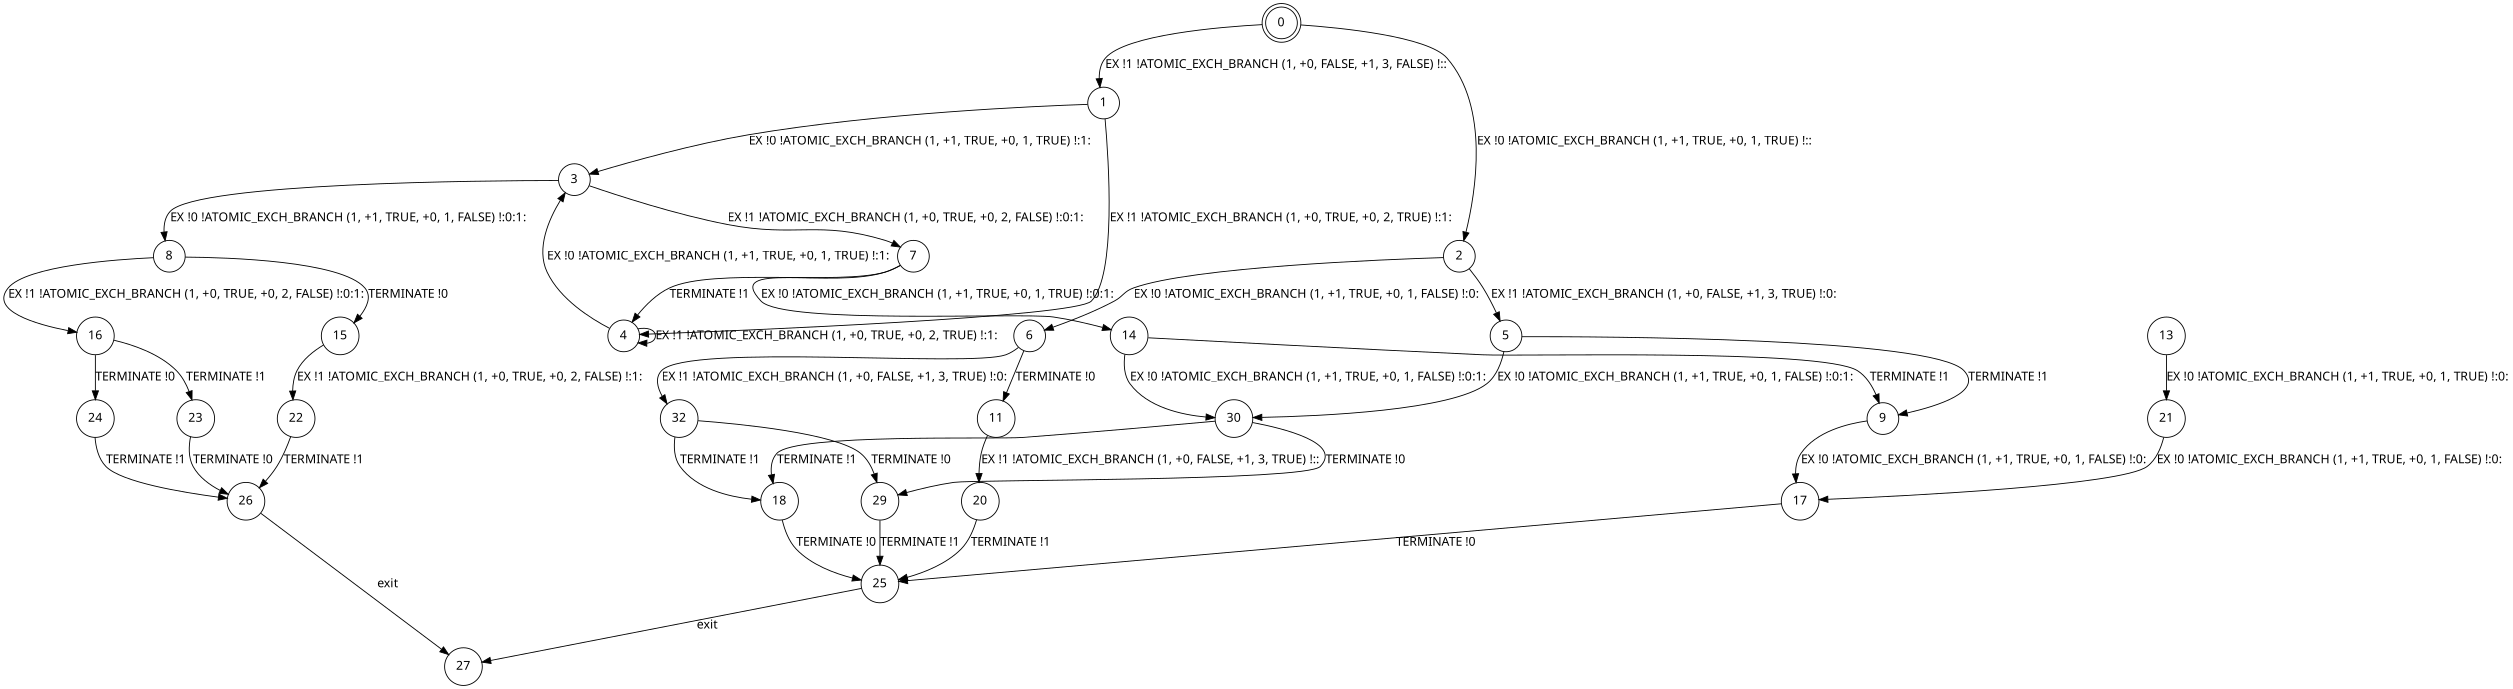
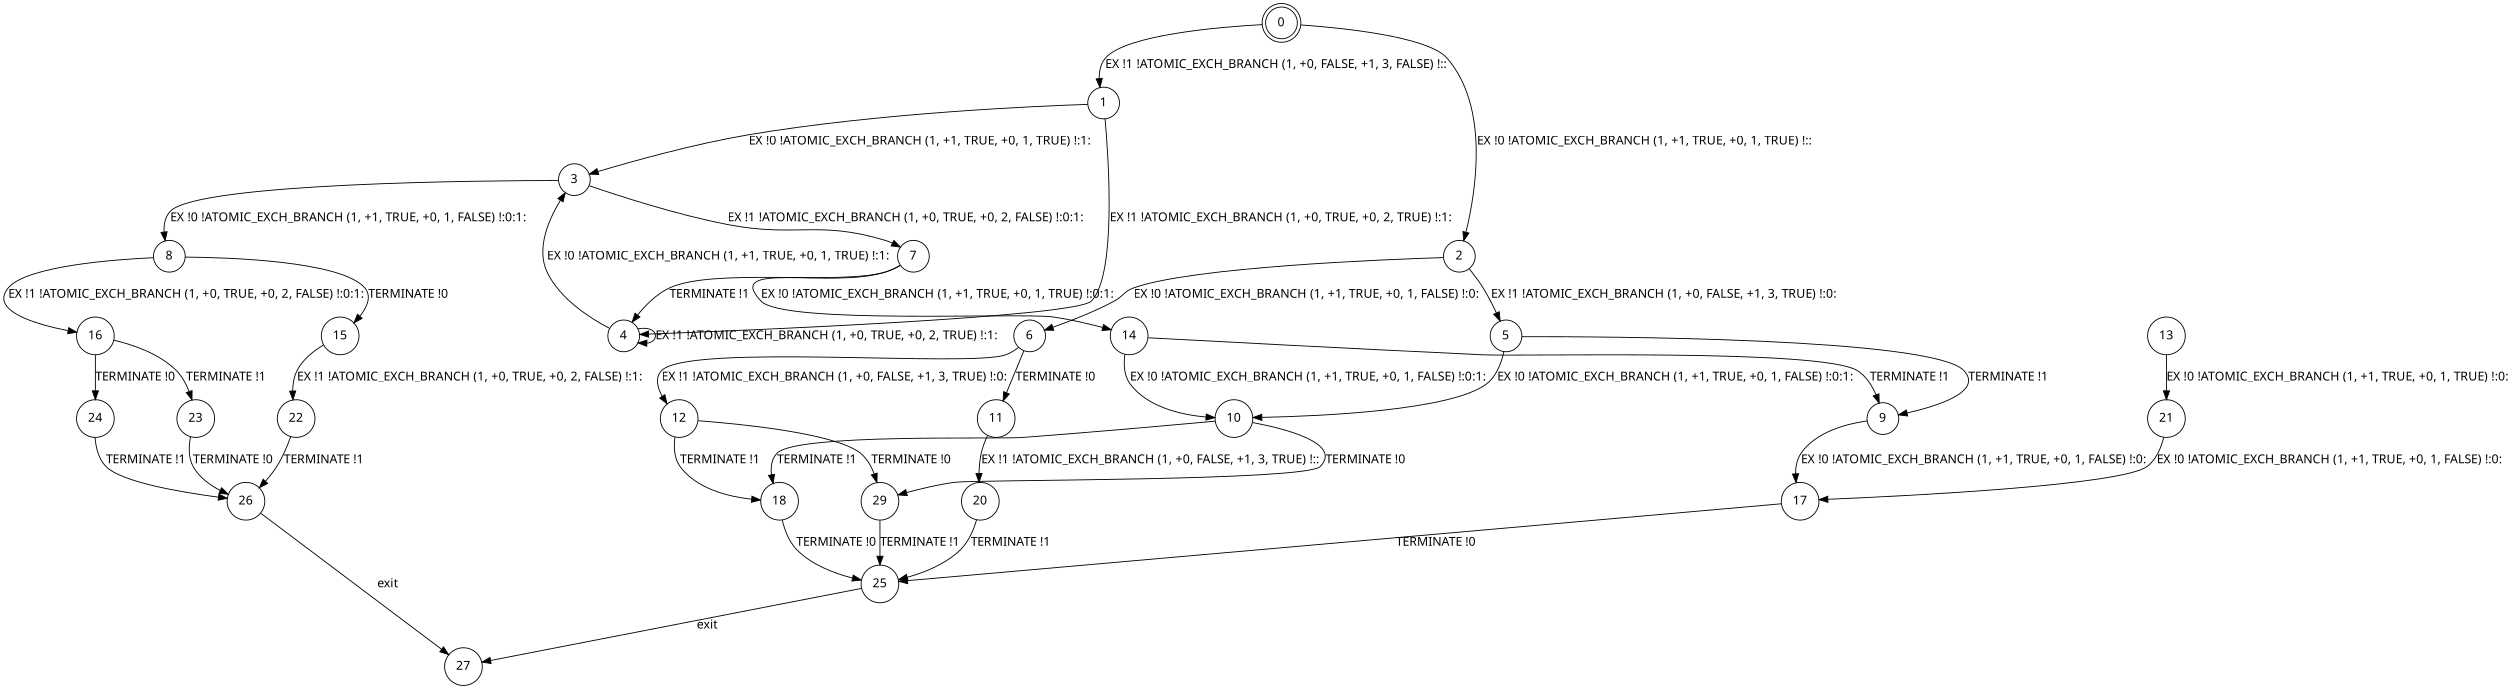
node "32": label "32" -> "12"
node "30": label "30" -> "10"
